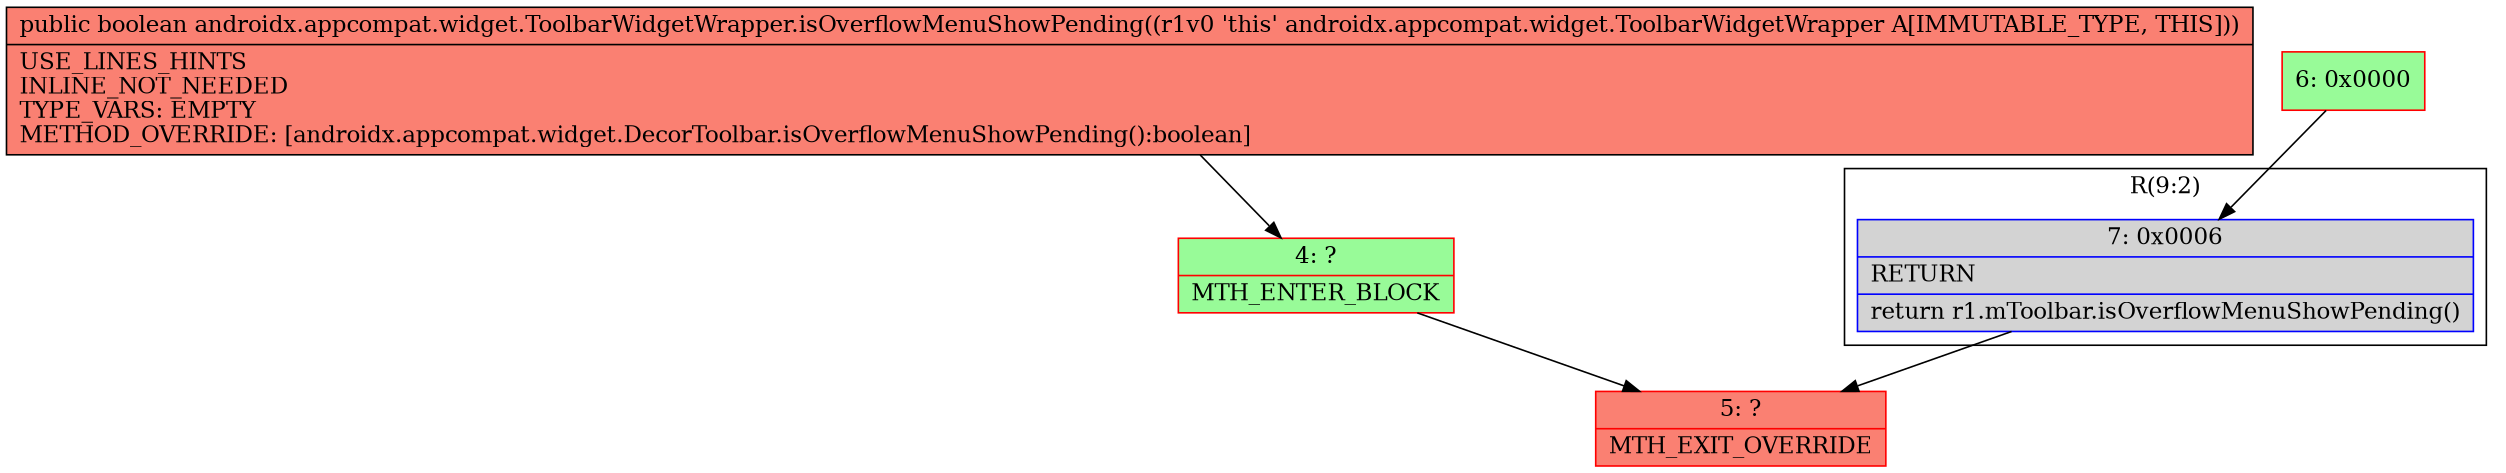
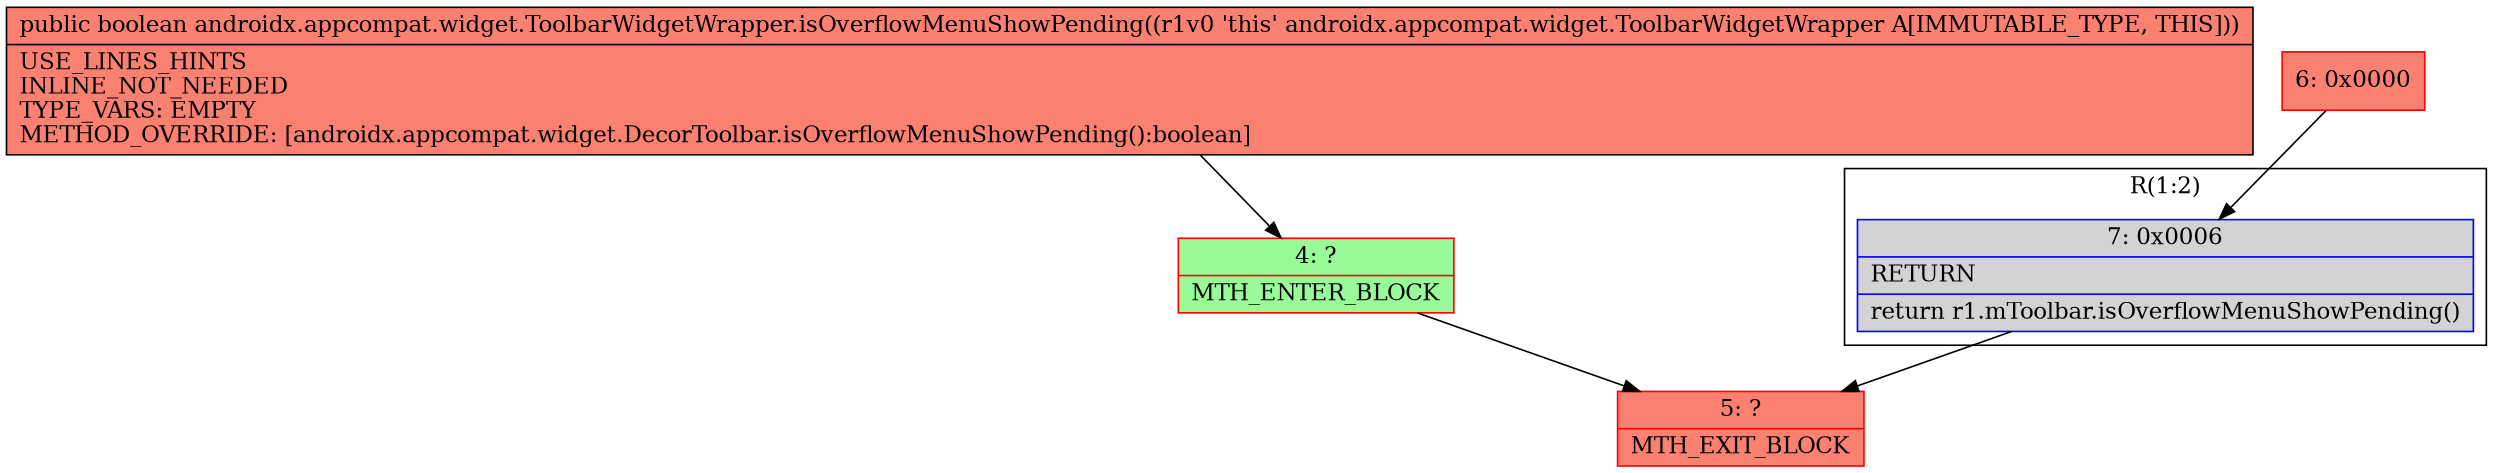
node "6: 0x0000": fillcolor palegreen -> salmon
cluster "R(9:2)": label "R(9:2)" -> "R(1:2)"
node "5: ?": text "MTH_EXIT_OVERRIDE" -> "MTH_EXIT_BLOCK"
